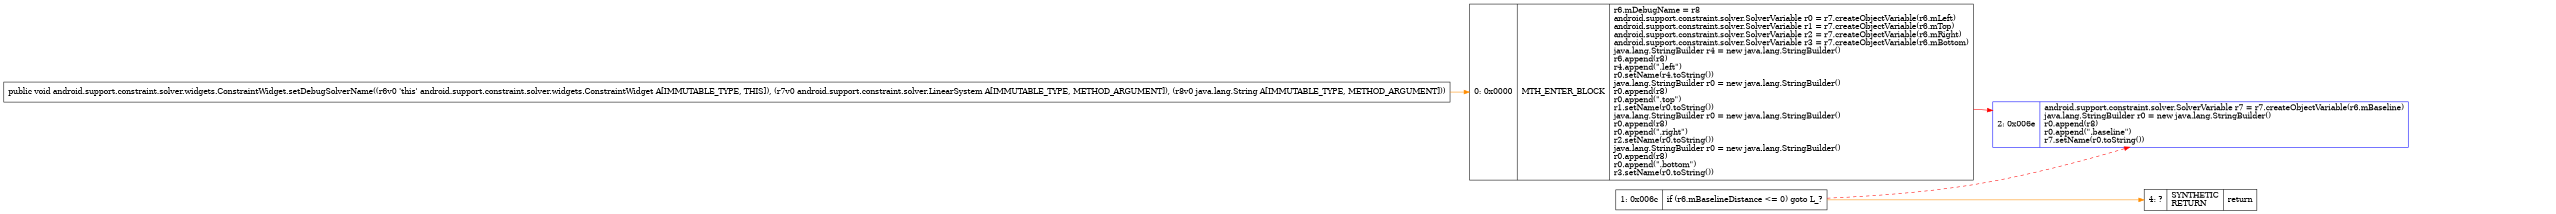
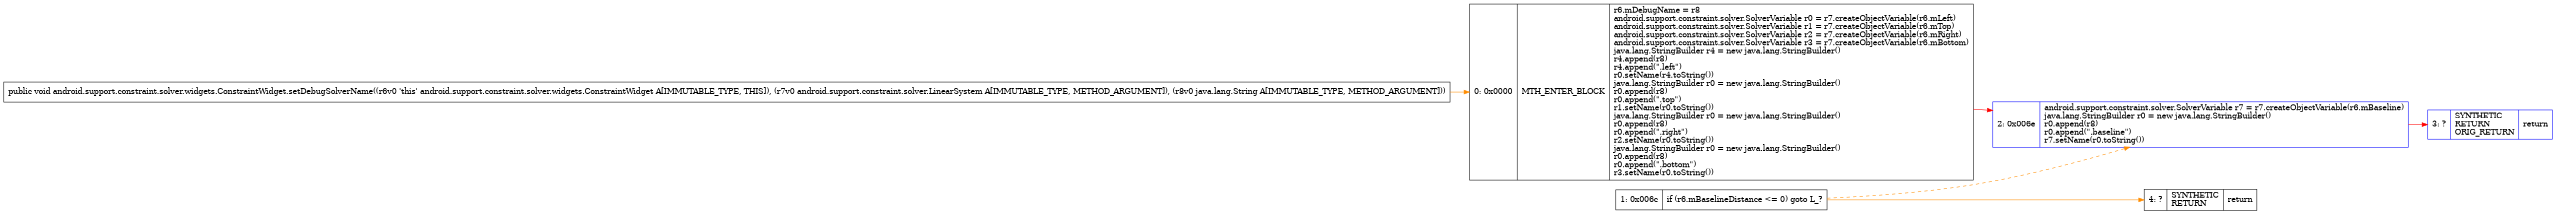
node "0: 0x0000": text "r6.append(r8)" -> "r4.append(r8)"
node "3: ?": added
edge "1: 0x006c" -> "2: 0x006e": color red -> darkorange
